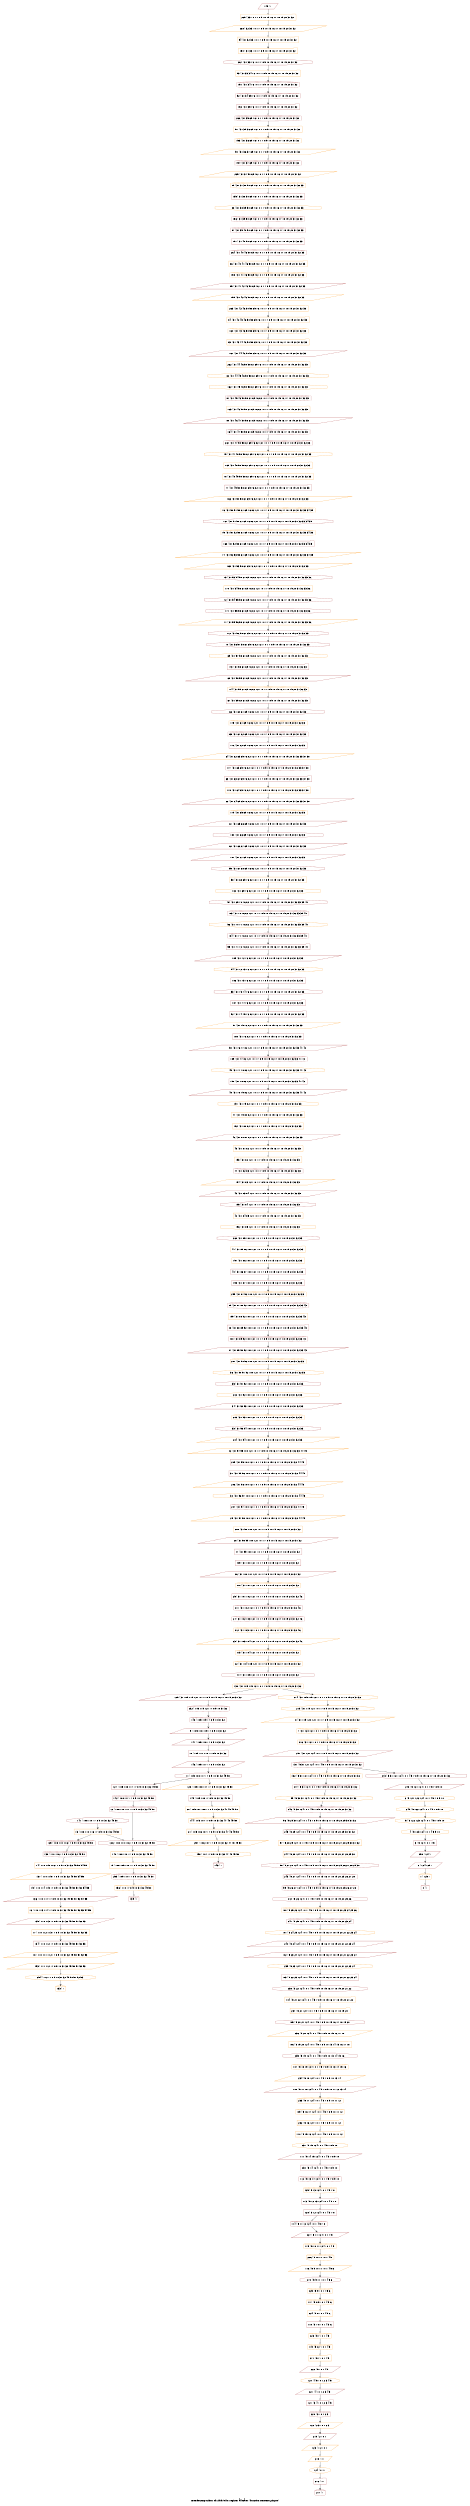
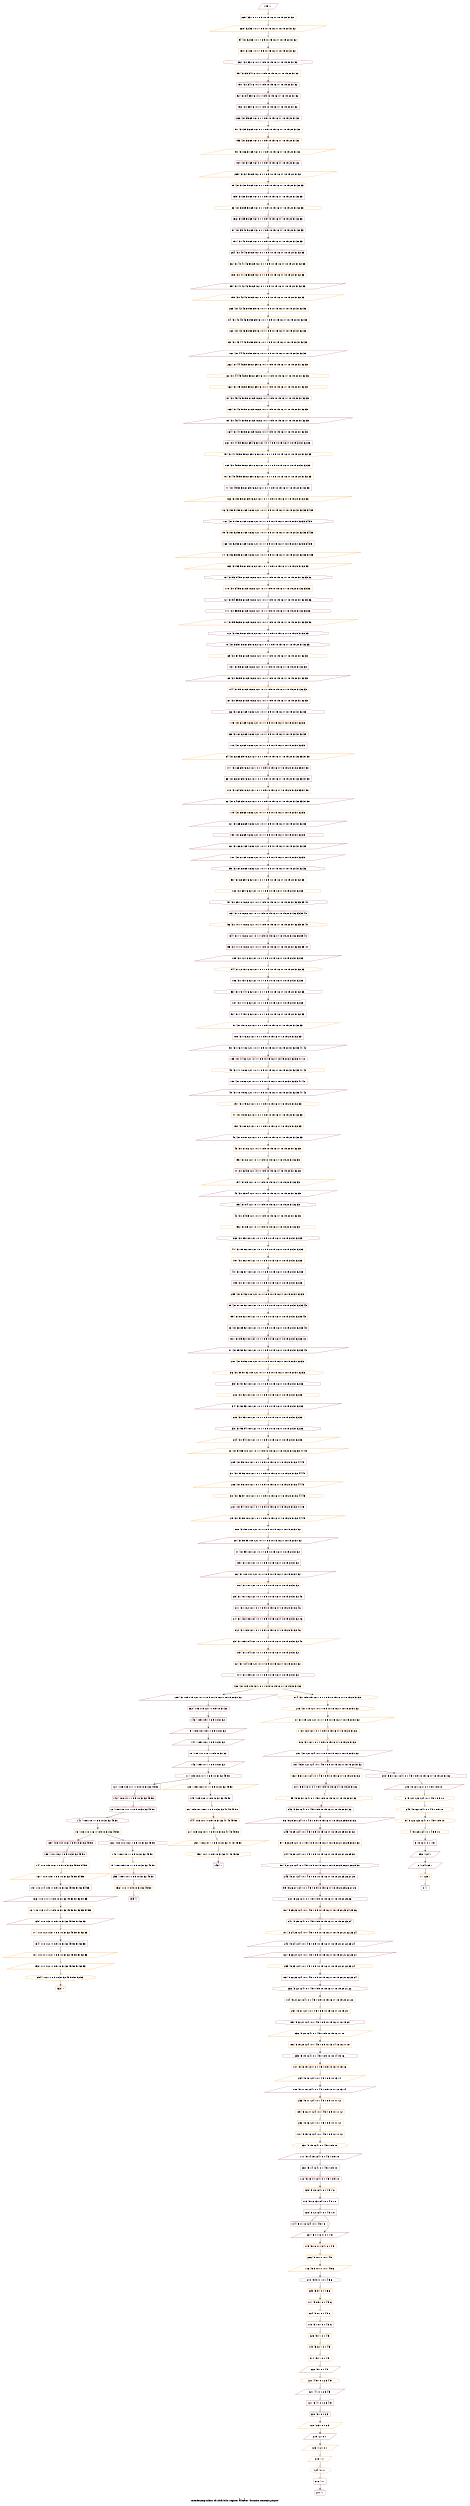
edge "12 | 108 110 117 : 7 8 9 10 31 32 49 50" -> "126 | 108 110 116 : 7 8 9 10 31 32 49 50": now "12 | 108 110 117 : 7 8 9 10 31 32 49 50" -> "141 | 108 110 : 7 8 9 10 31 32 49 50"
edge "114 | 5 11 12 124 : 0 1 4 5 7 8" -> "227 | 5 11 124 : 0 1 4 5": now "228 | 5 12 124 : 0 1 4 5 7 8" -> "227 | 5 11 124 : 0 1 4 5"
